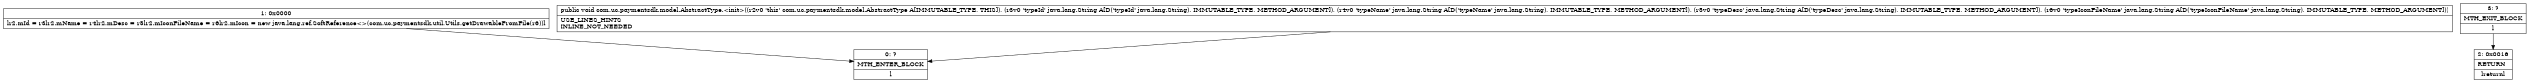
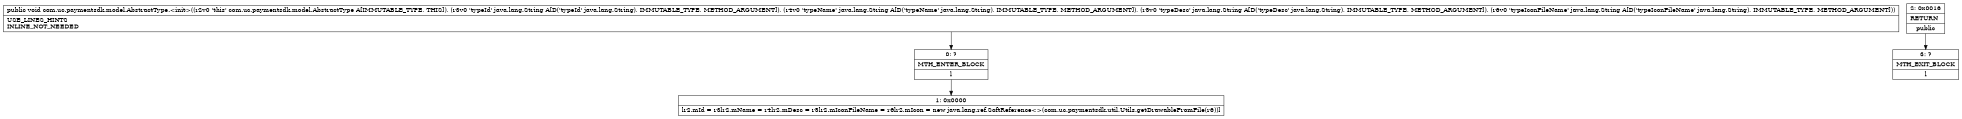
edge "3: ?" -> "2: 0x0016": reversed
edge "1: 0x0000" -> "0: ?": reversed
node "2: 0x0016": text "lreturnl" -> "public"
